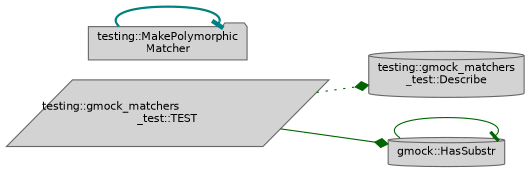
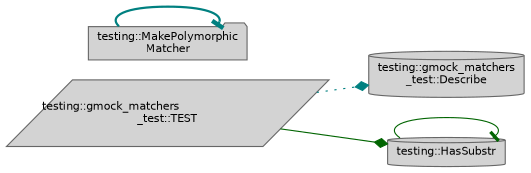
edge "testing::gmock_matchers _test::TEST" -> "testing::gmock_matchers _test::Describe": color darkgreen -> teal
node "gmock::HasSubstr": label "gmock::HasSubstr" -> "testing::HasSubstr"
